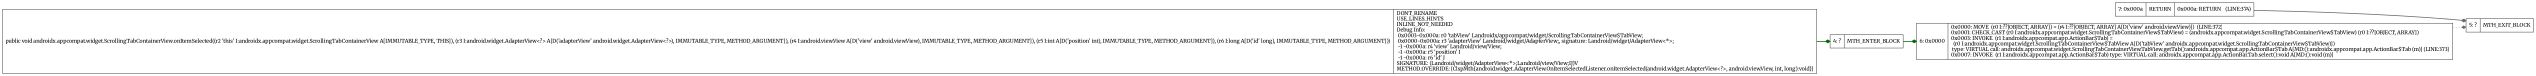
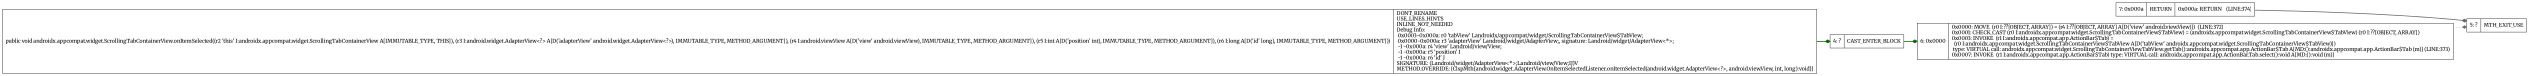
node "5: ?": text "MTH_EXIT_BLOCK" -> "MTH_EXIT_USE"
node "4: ?": text "MTH_ENTER_BLOCK" -> "CAST_ENTER_BLOCK"
